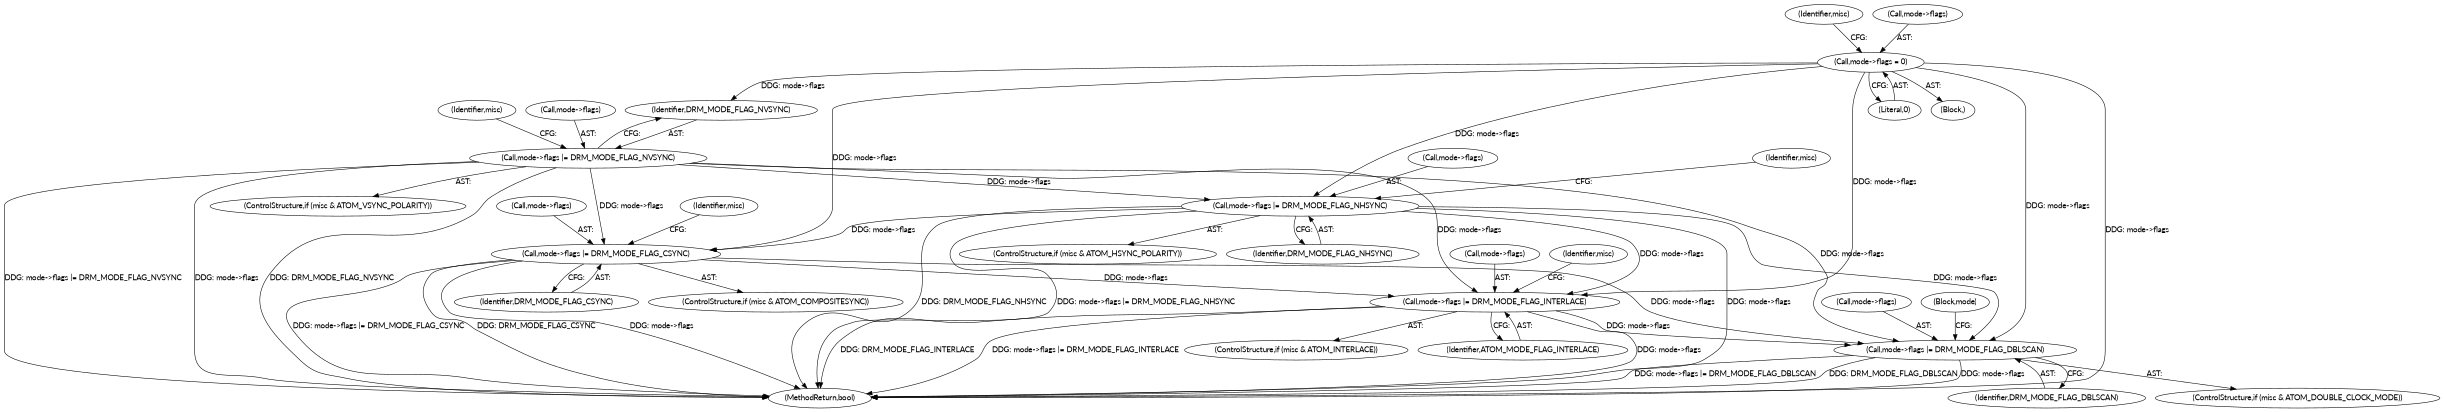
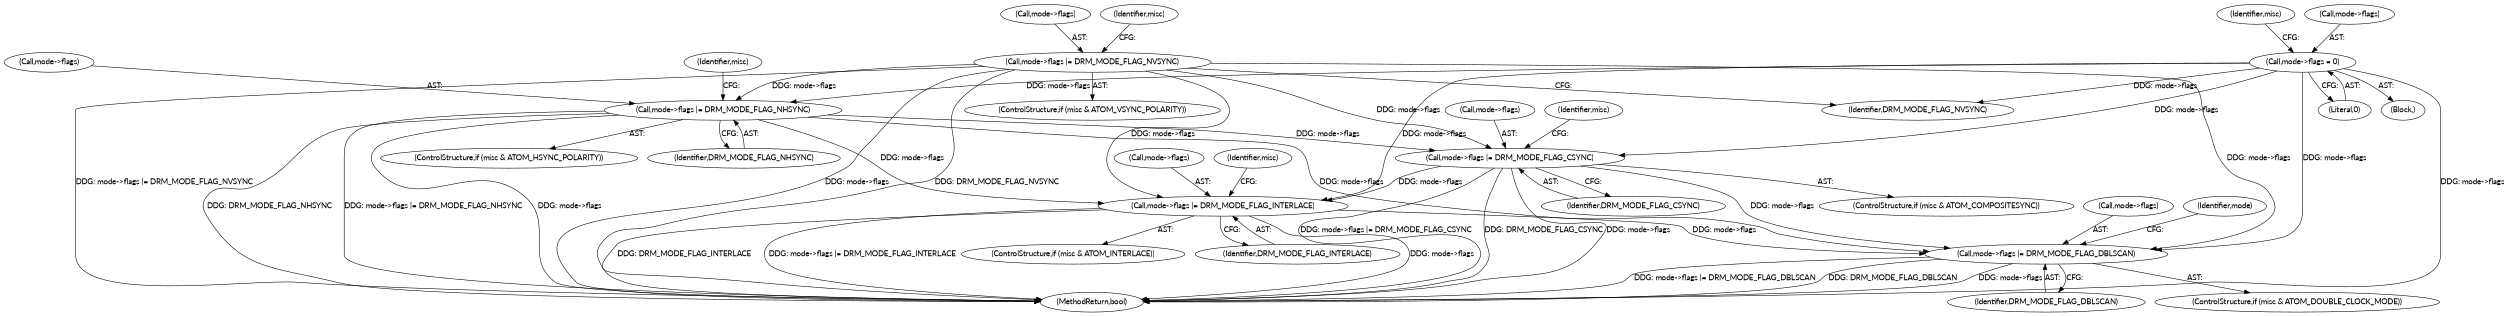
edge "(Identifier,DRM_MODE_FLAG_NVSYNC)" -> "(Call,mode->flags |= DRM_MODE_FLAG_NVSYNC)": removed, label "AST:"
node "(Block,mode)": label "(Block,mode)" -> "(Identifier,mode)"
node "(Identifier,ATOM_MODE_FLAG_INTERLACE)": label "(Identifier,ATOM_MODE_FLAG_INTERLACE)" -> "(Identifier,DRM_MODE_FLAG_INTERLACE)"
